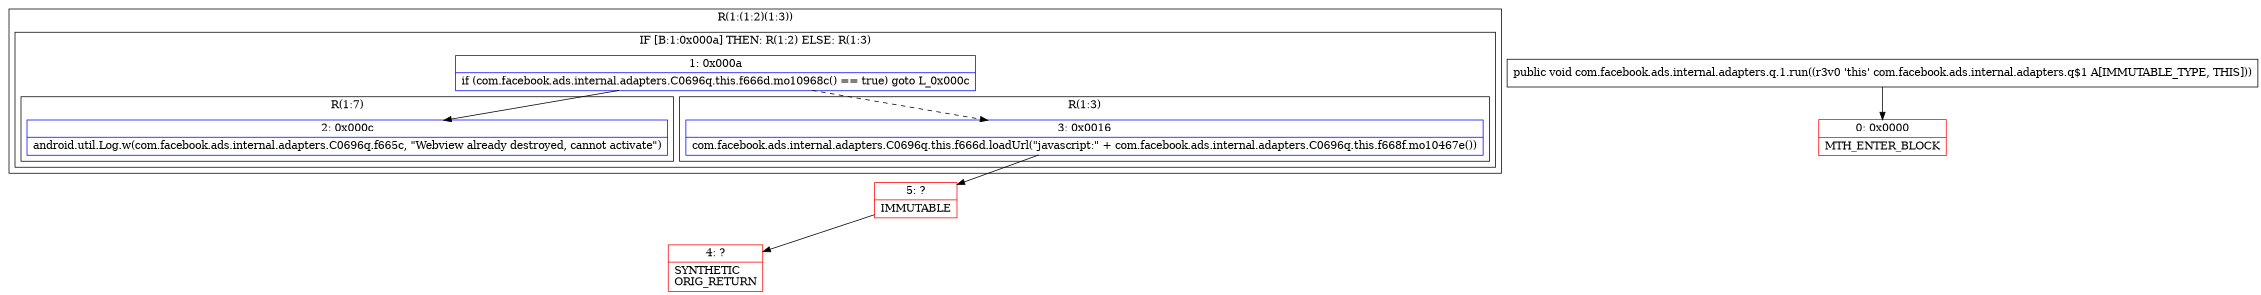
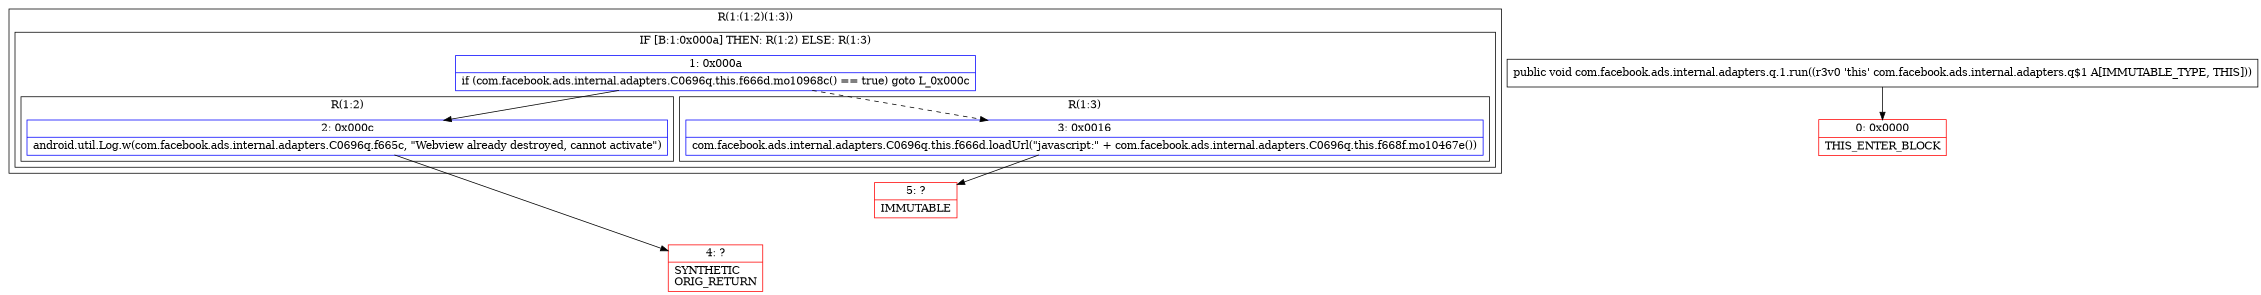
cluster "R(1:7)": label "R(1:7)" -> "R(1:2)"
node "0: 0x0000": text "MTH_ENTER_BLOCK" -> "THIS_ENTER_BLOCK"
edge "5: ?" -> "4: ?": now "2: 0x000c" -> "4: ?"
